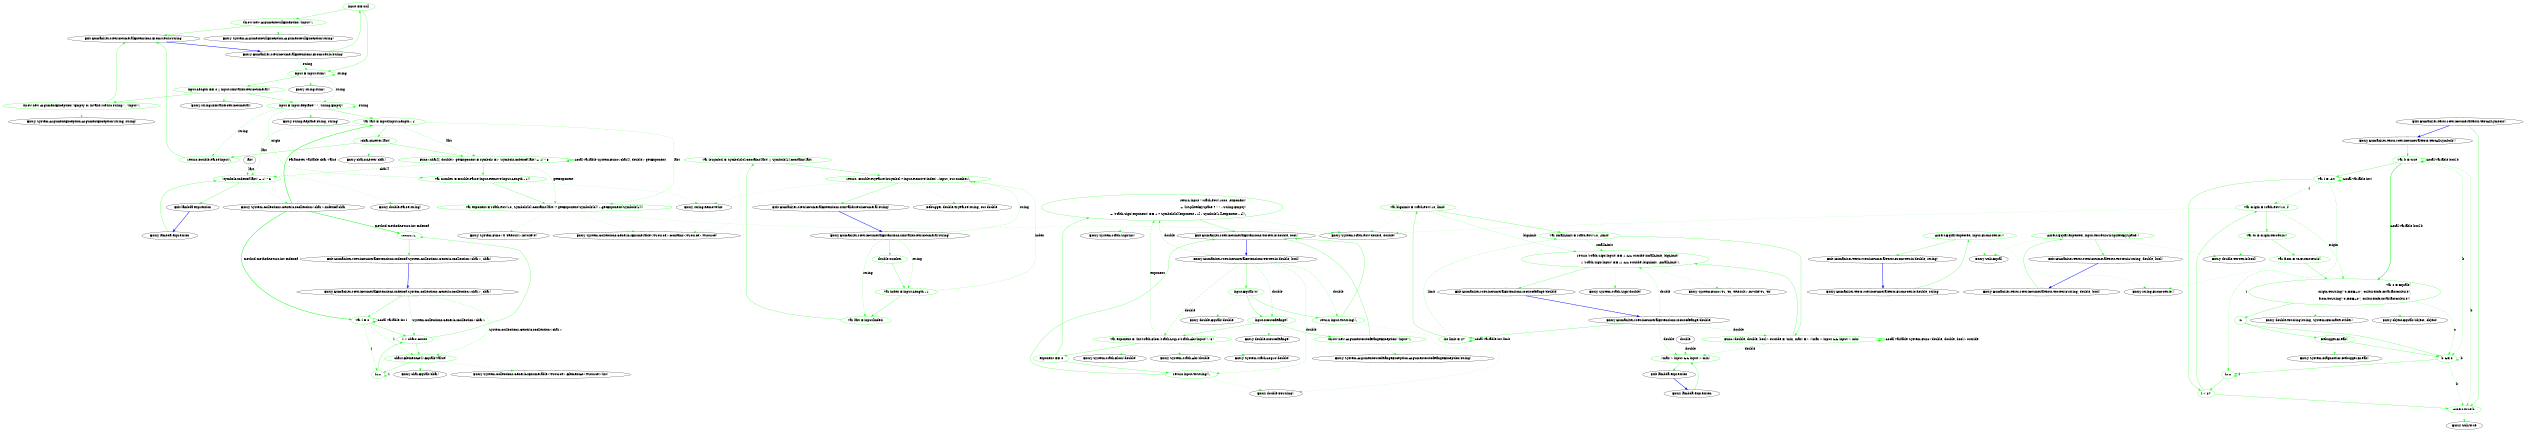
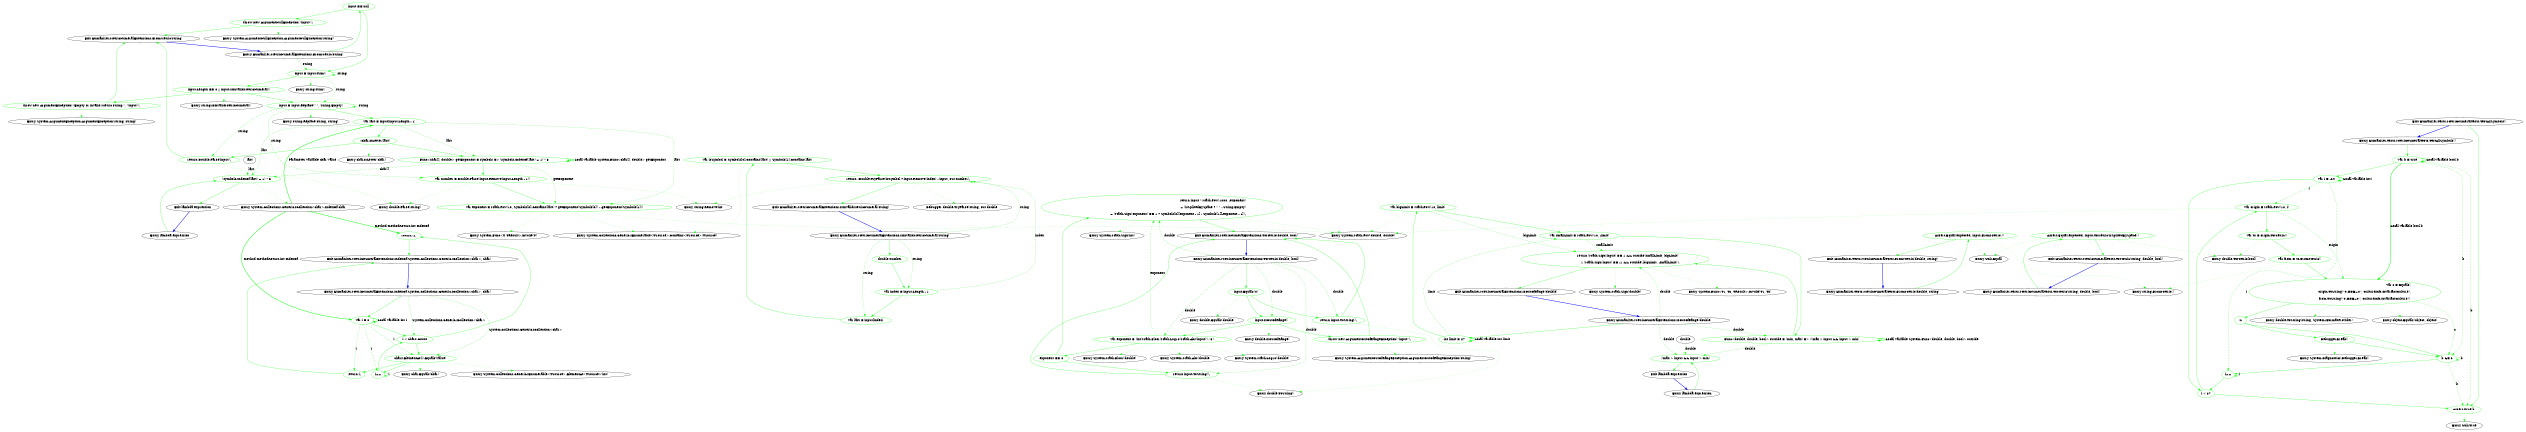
edge "input = input.Replace('' '', String.Empty)" -> "var number = Double.Parse(input.Remove(input.Length - 1))": label "origin" -> "string"
edge "var number = Double.Parse(input.Remove(input.Length - 1))" -> "Entry double.Parse(string)": added
node "return i;": added
